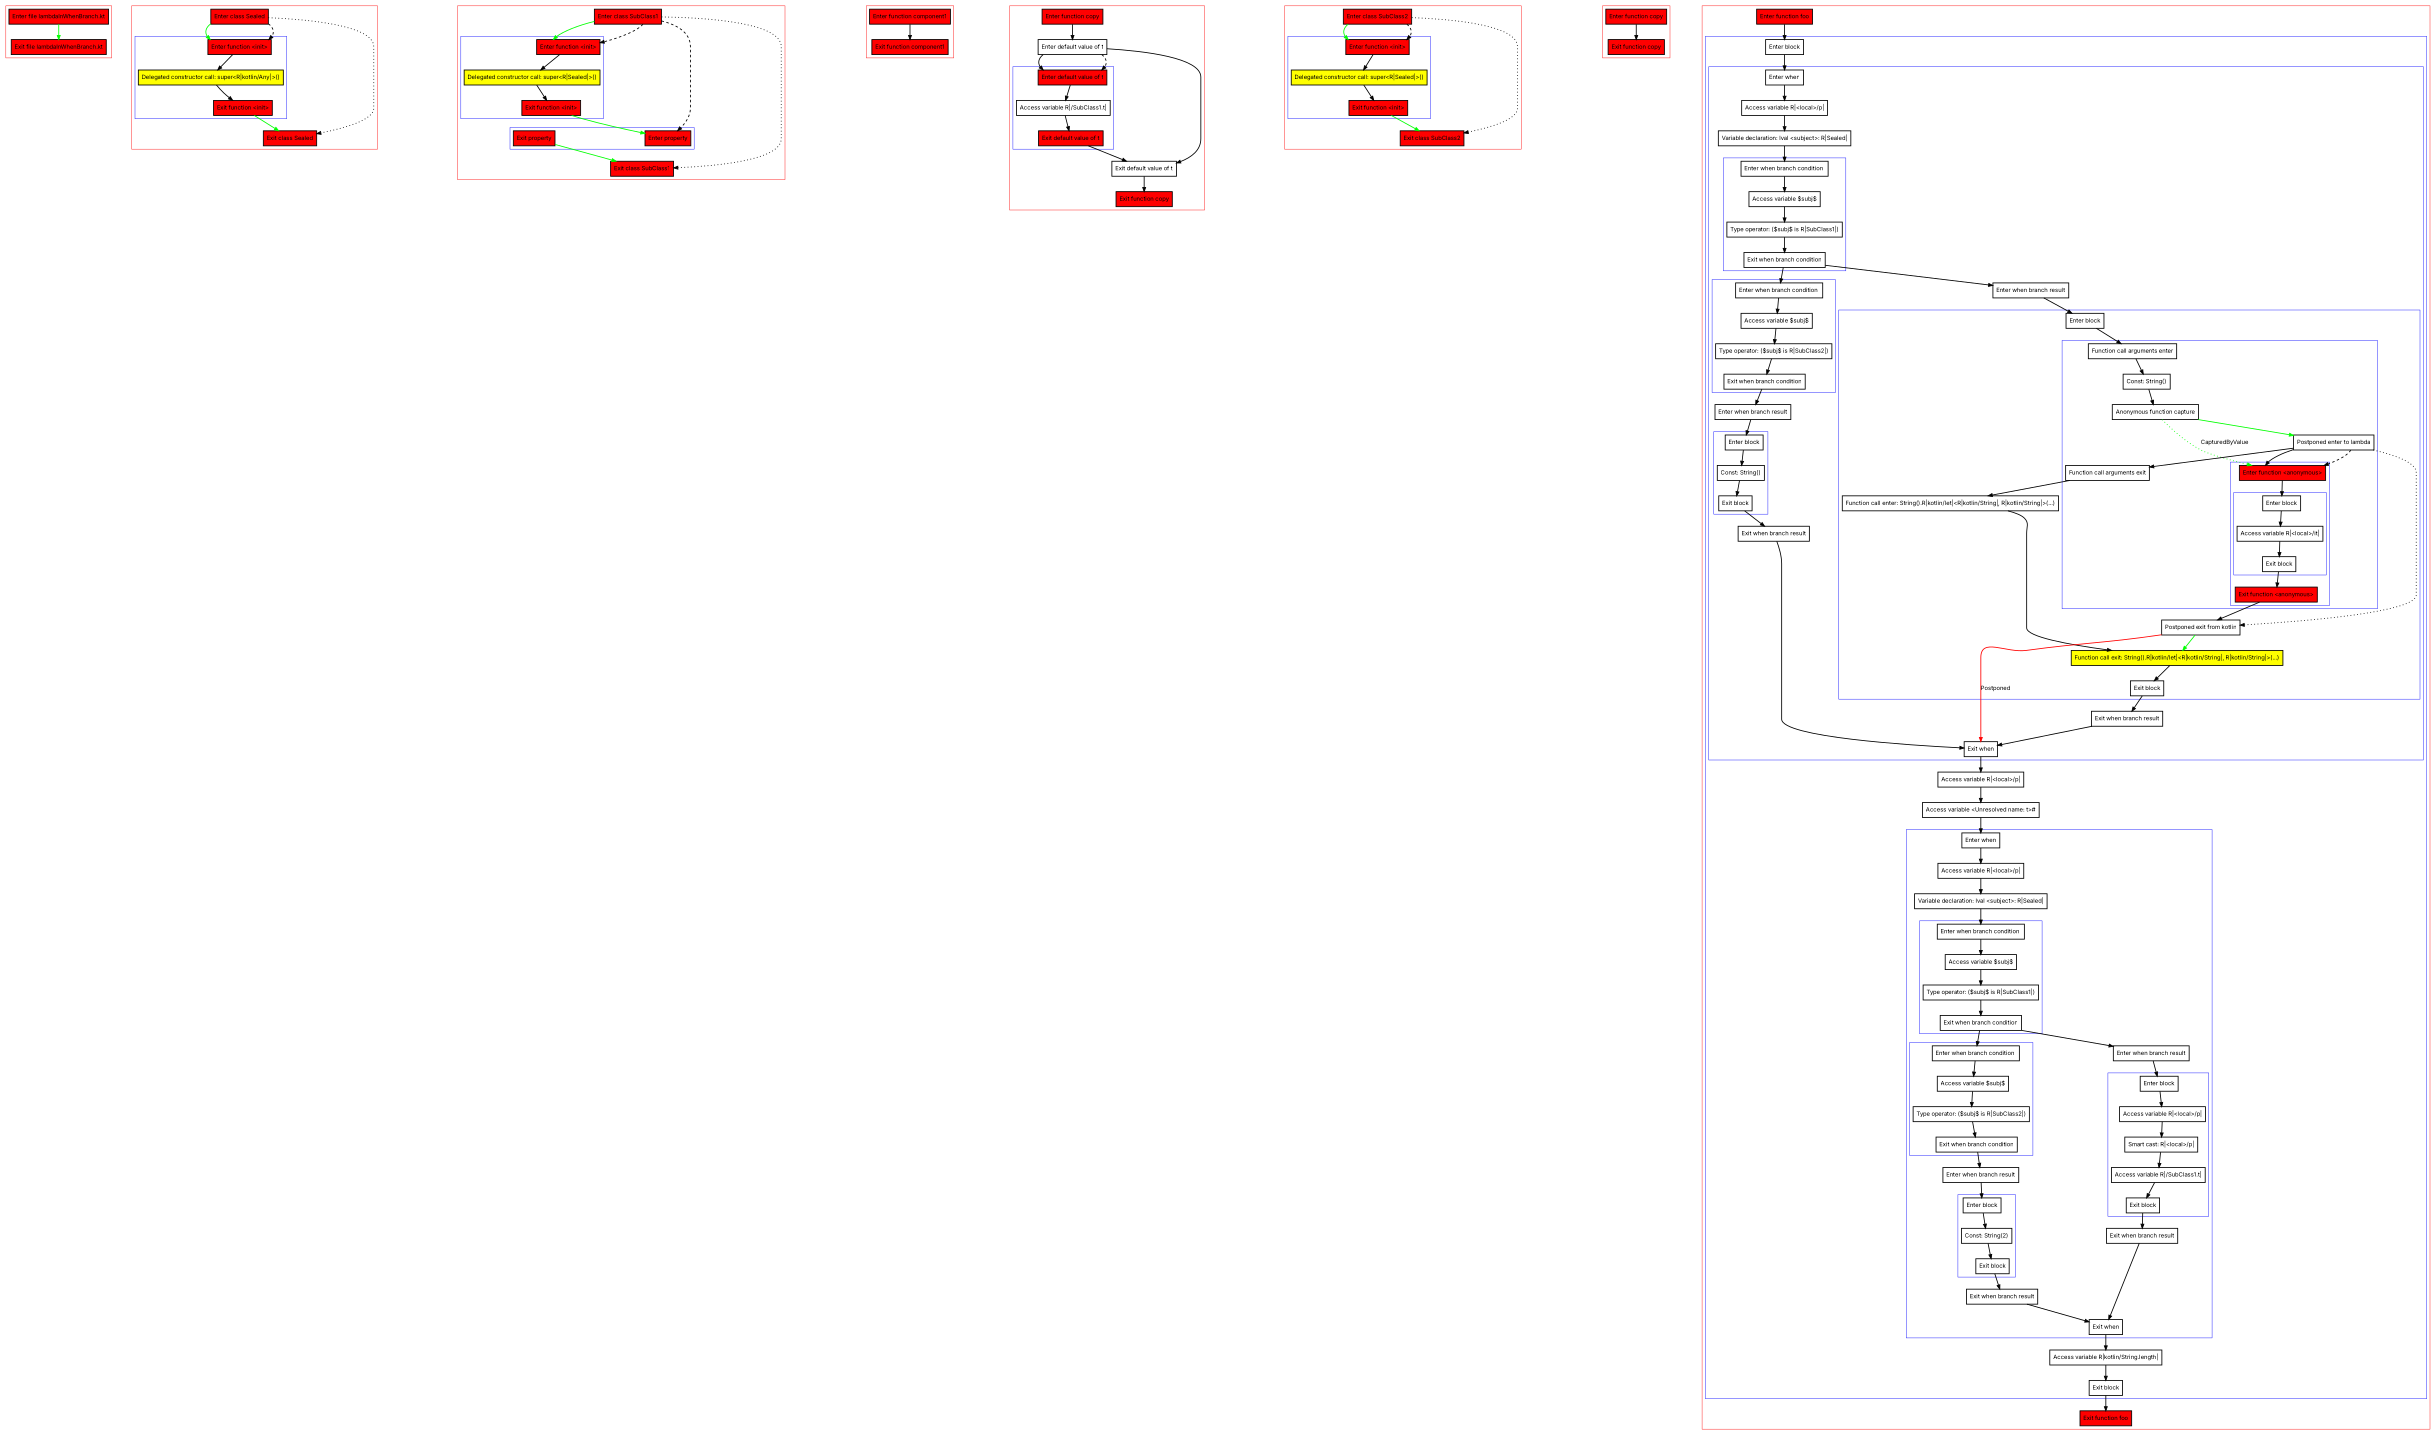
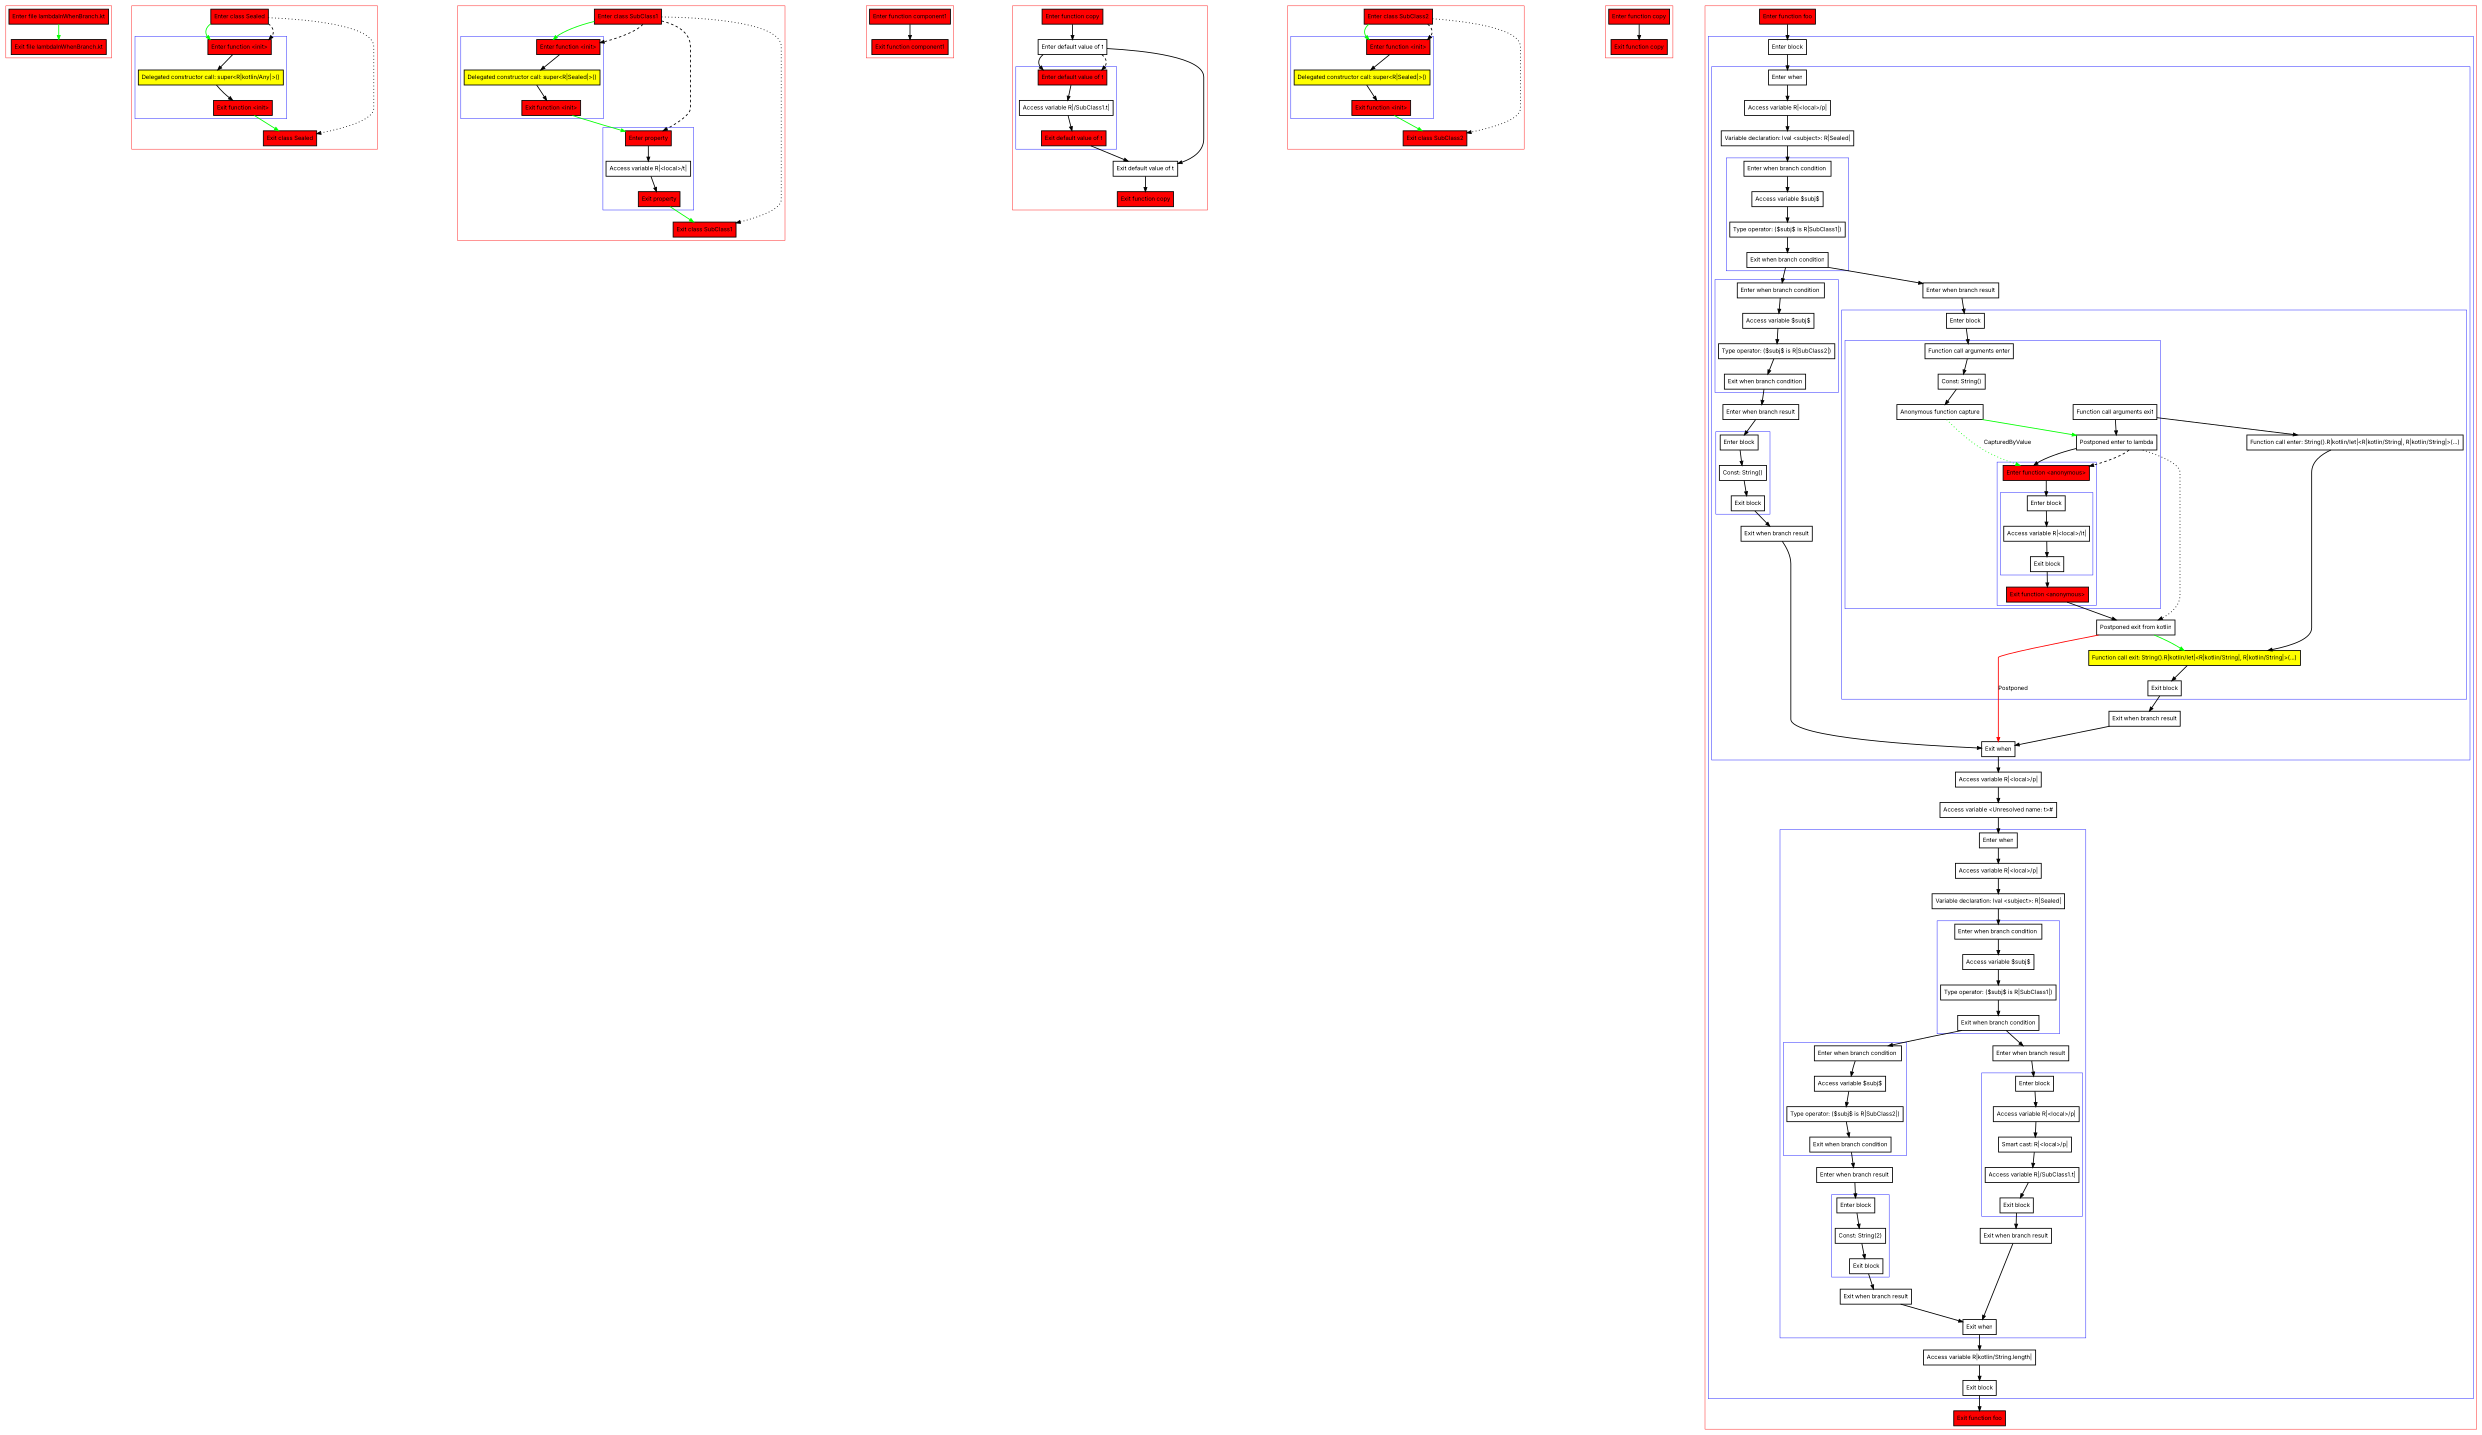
node "Access variable R|<local>/t|": added
edge "Postponed enter to lambda" -> "Function call arguments exit": reversed
